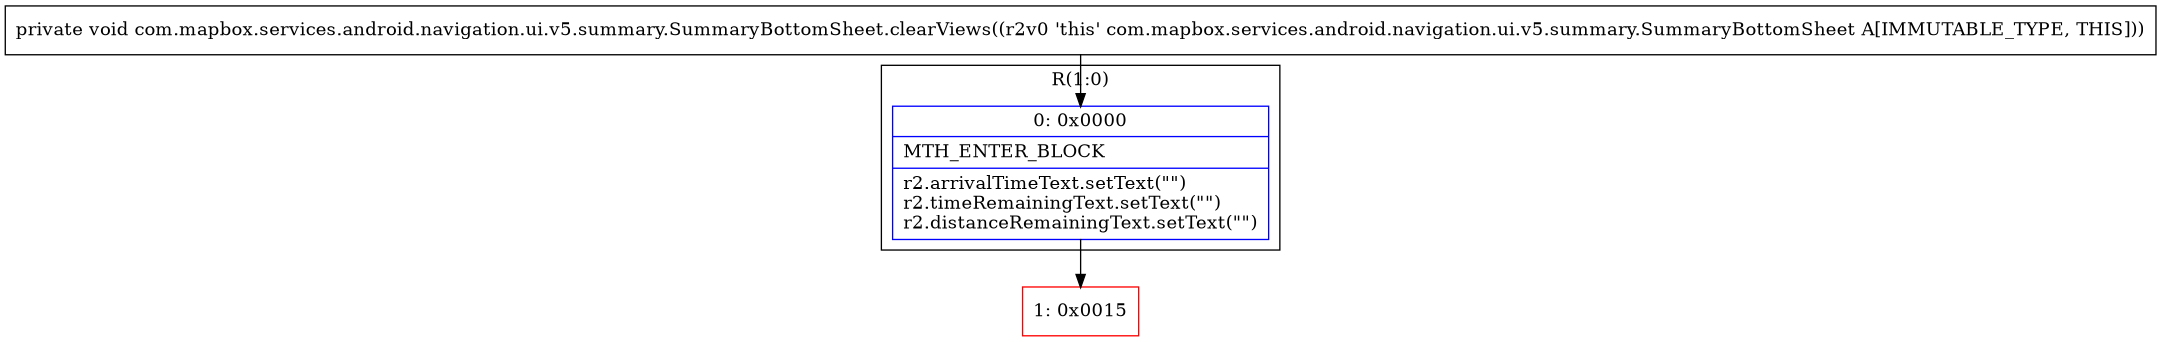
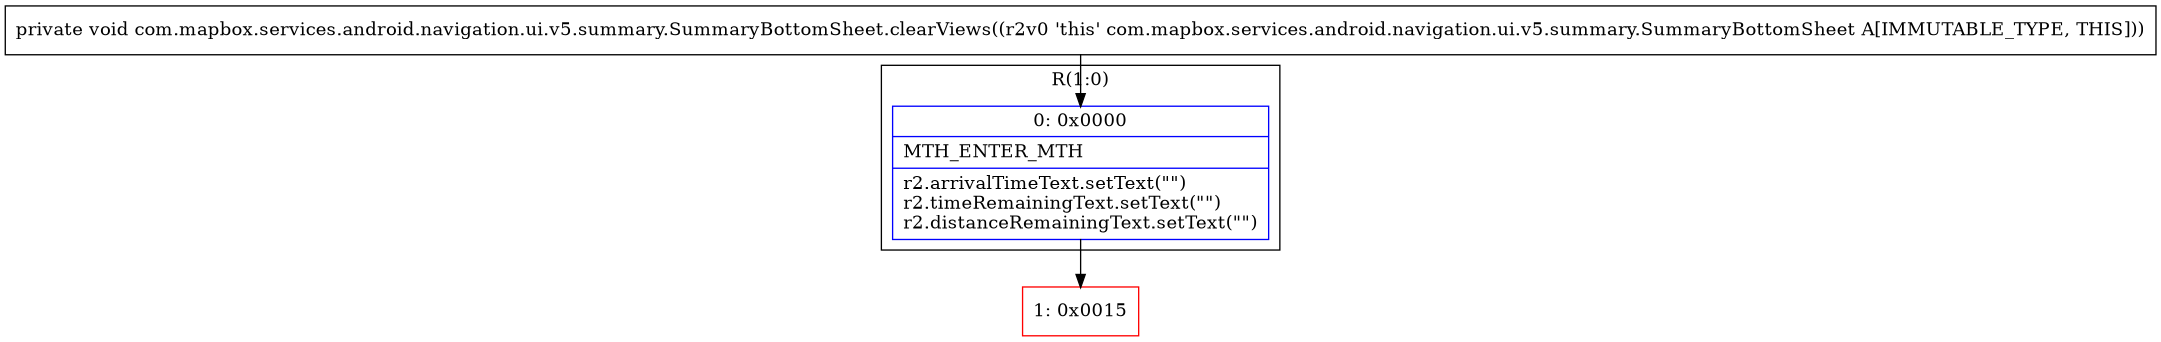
node "0: 0x0000": text "MTH_ENTER_BLOCK" -> "MTH_ENTER_MTH"
